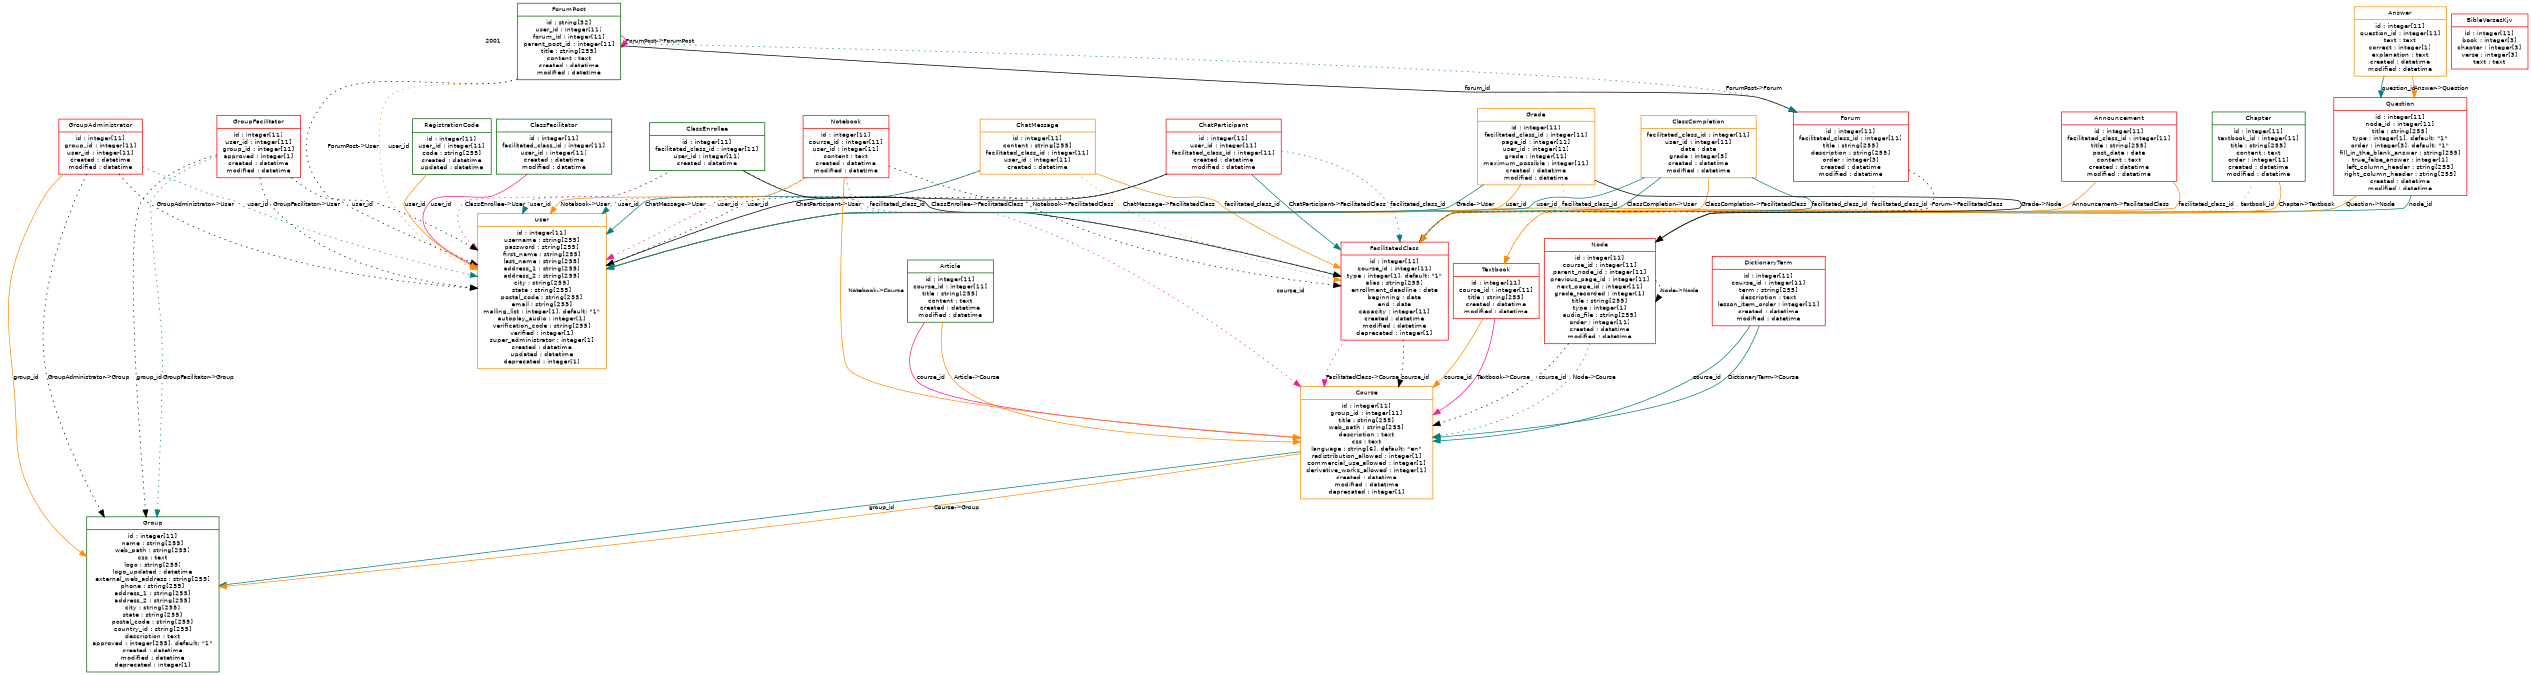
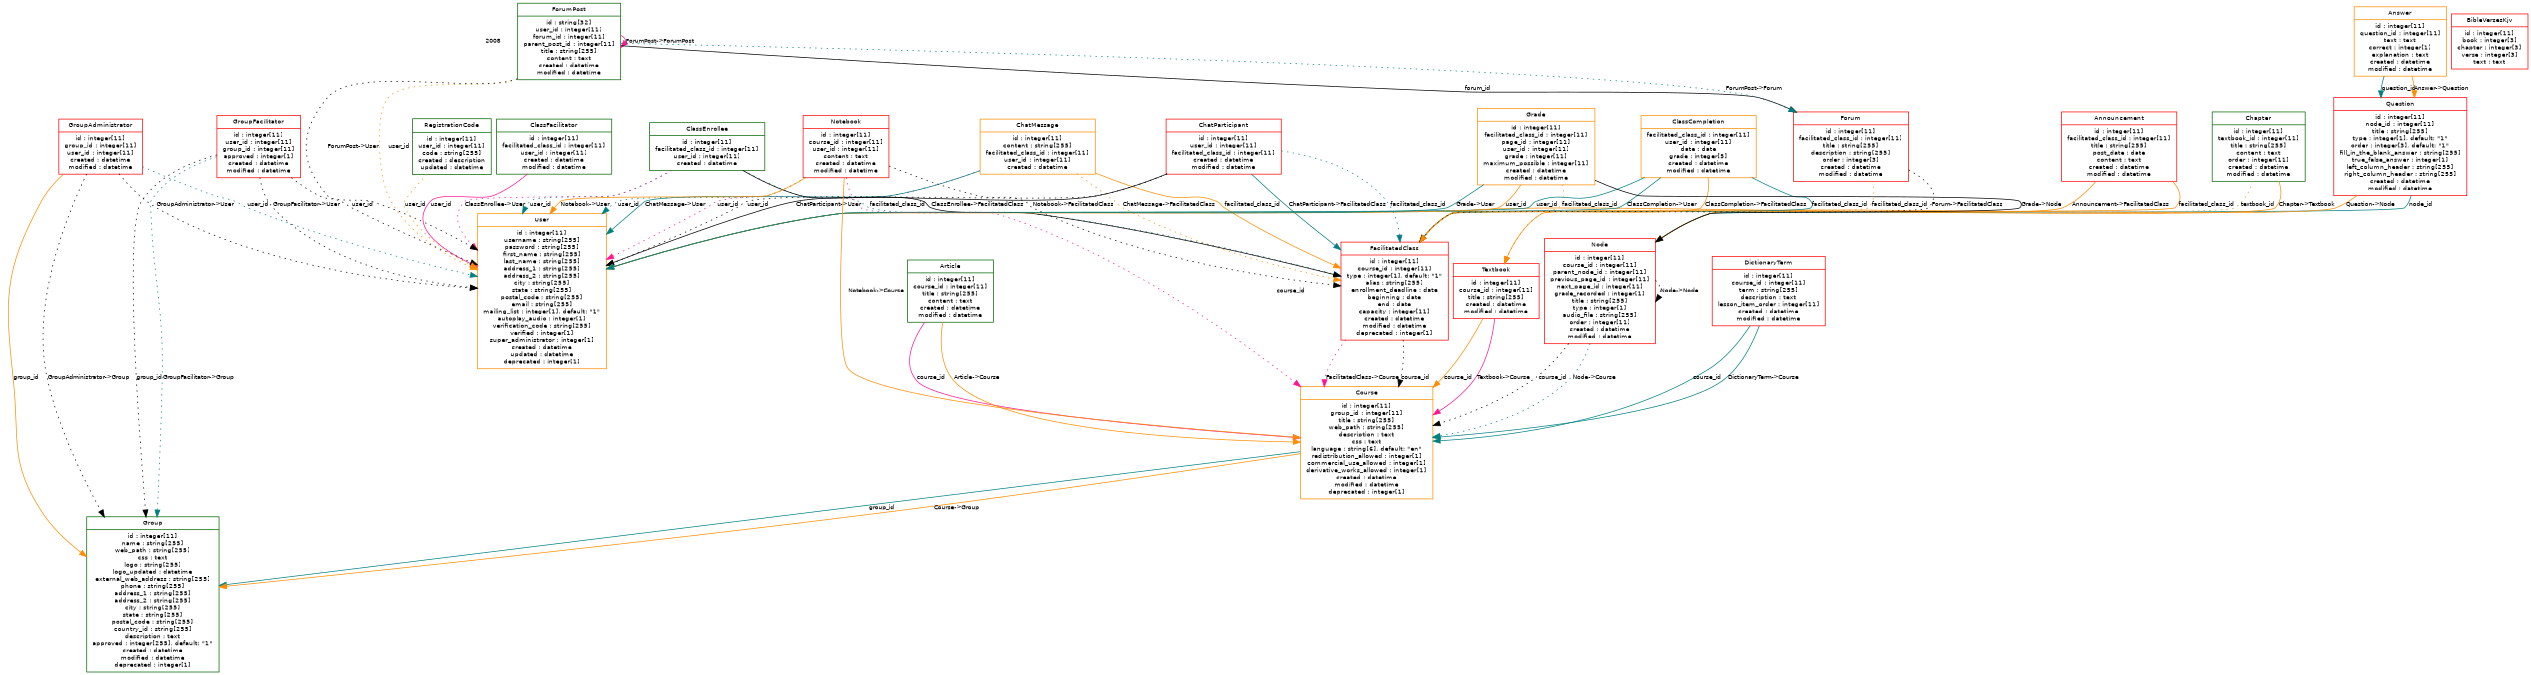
node "2001": label "2001" -> "2008"
node "RegistrationCode": text "created : datetime" -> "created : description"
edge "RegistrationCode" -> "User": style solid -> dotted
